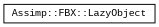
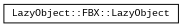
node "Assimp::FBX::LazyObject": label "Assimp::FBX::LazyObject" -> "LazyObject::FBX::LazyObject"
